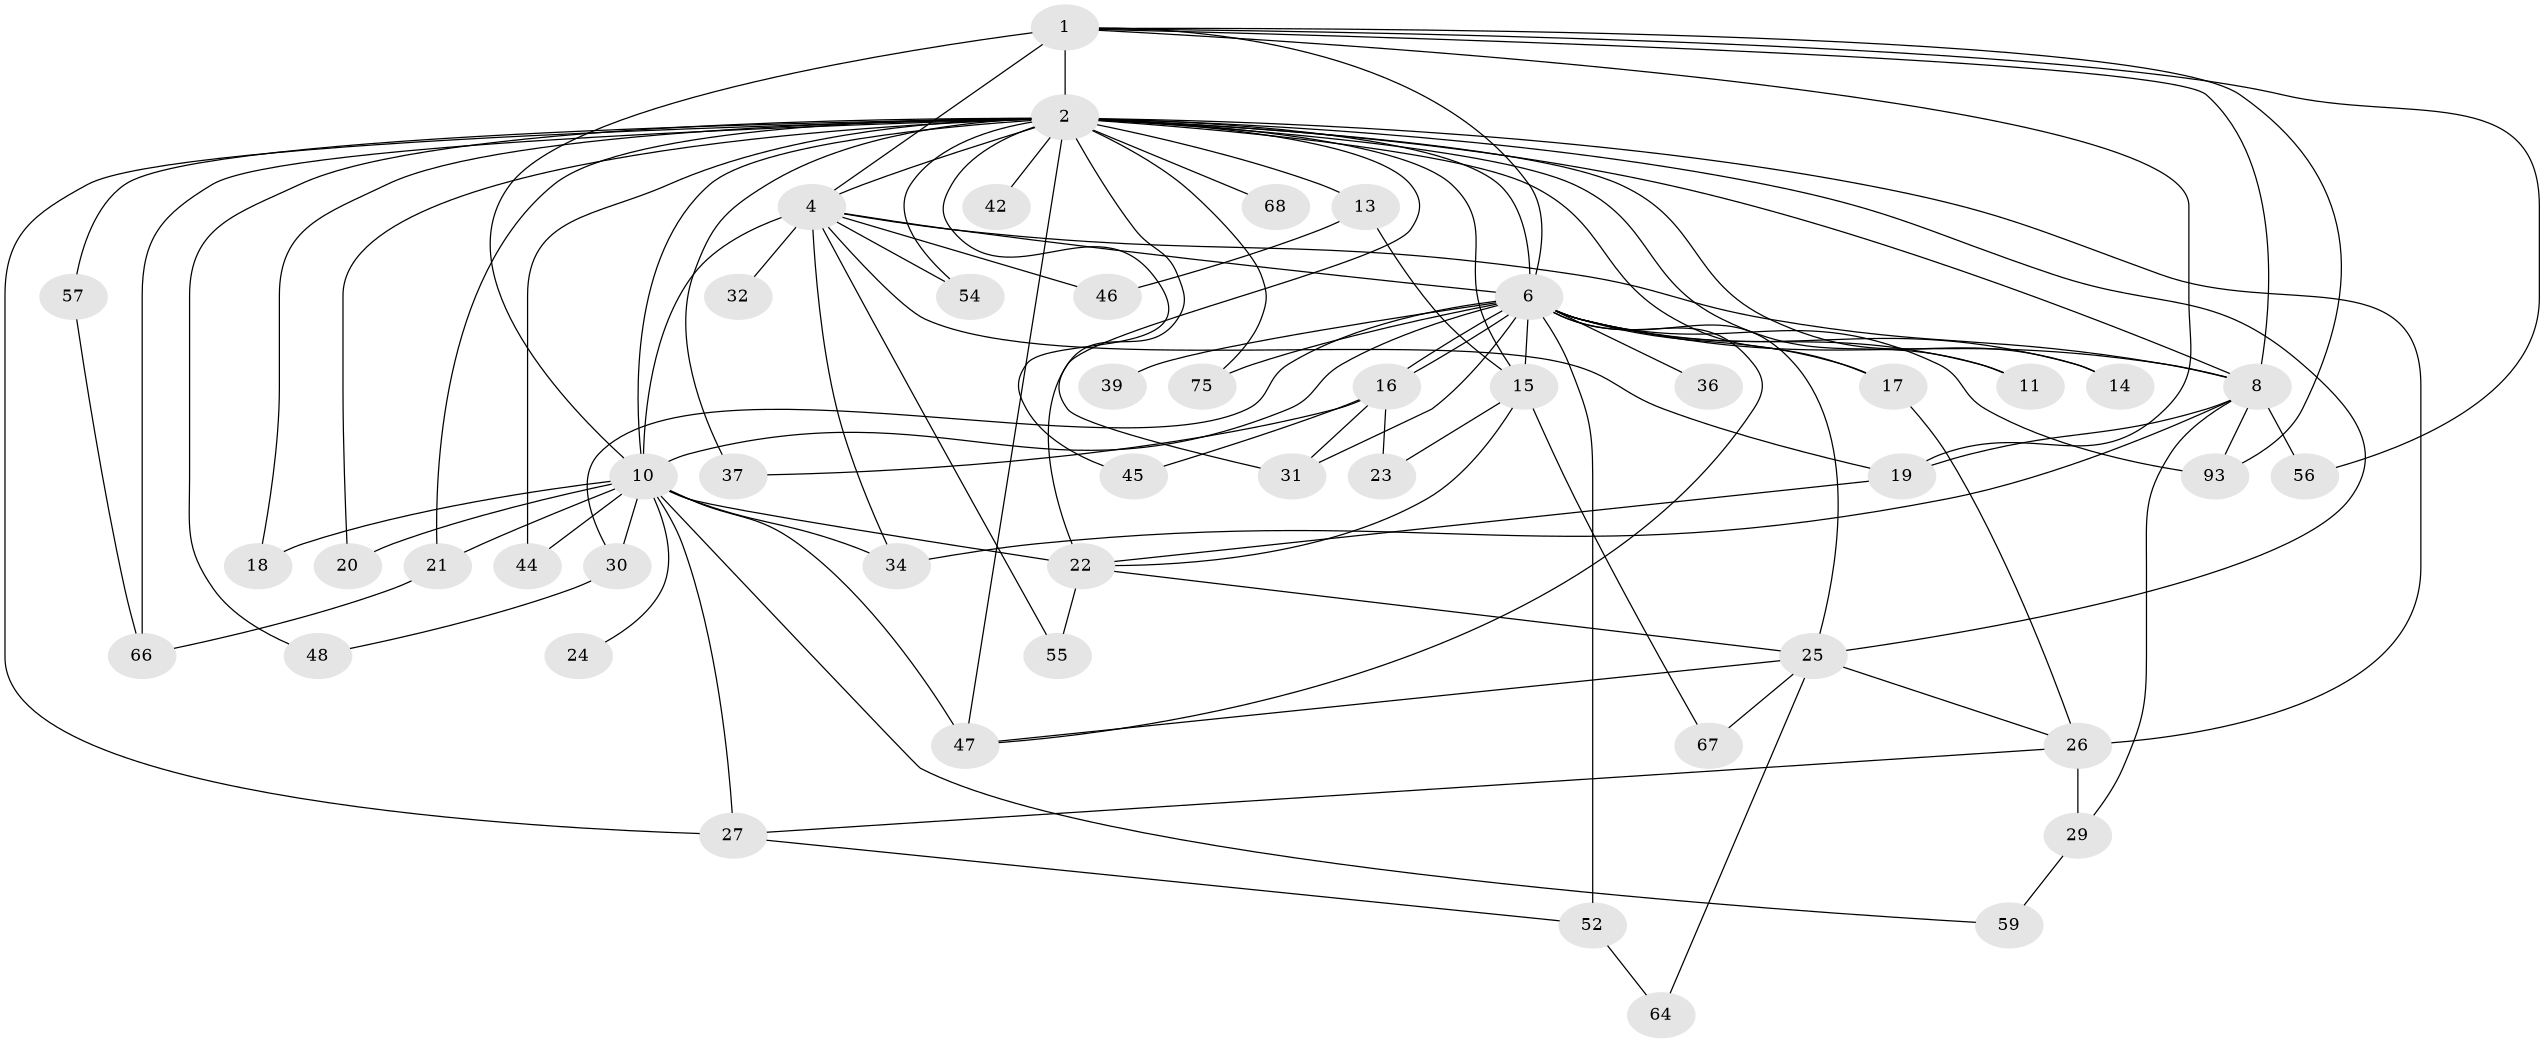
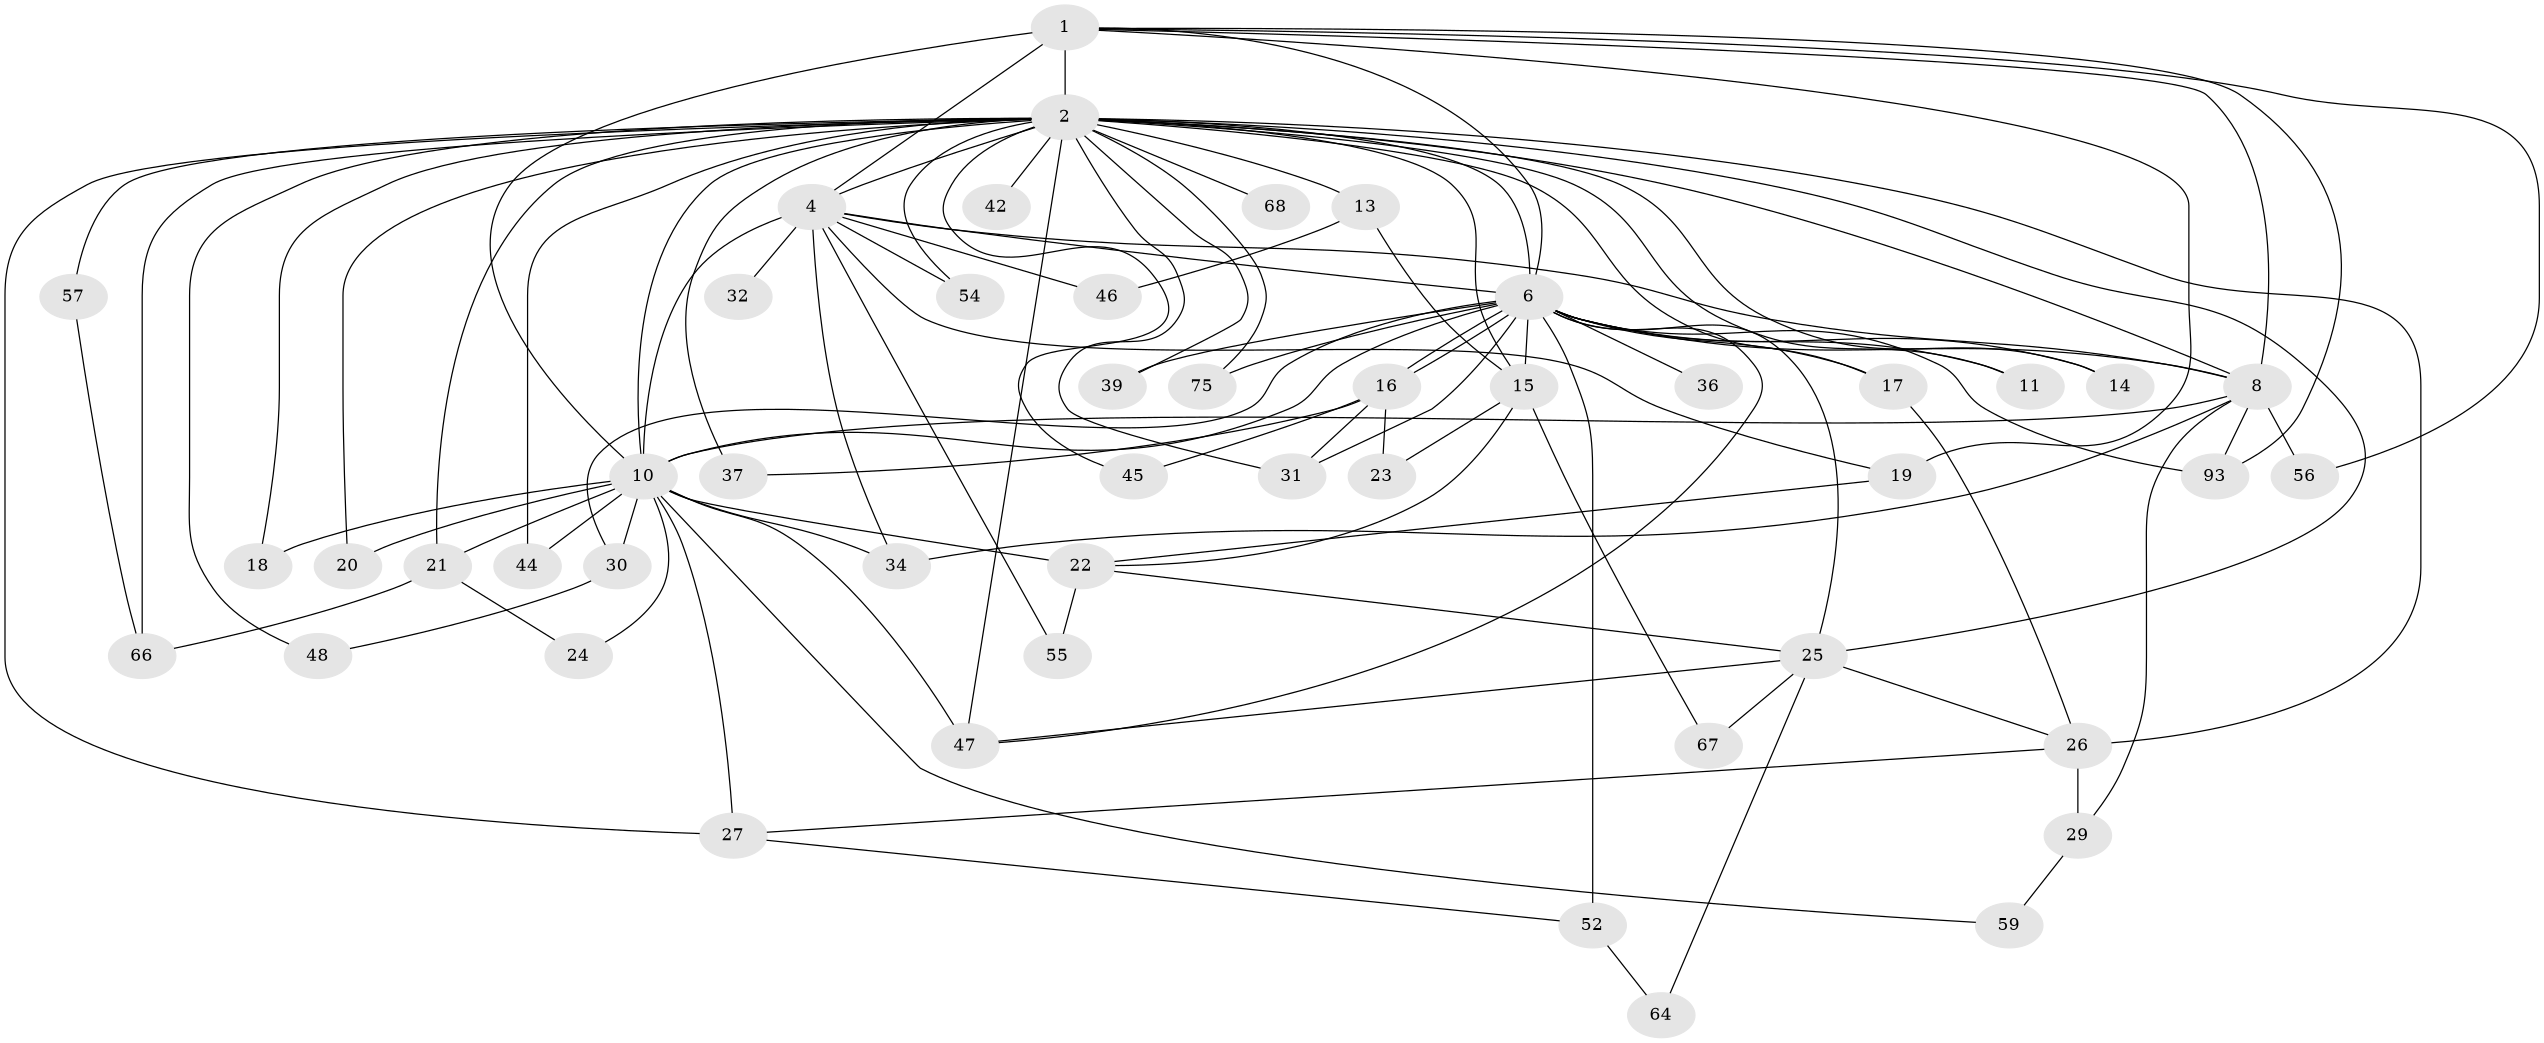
edge "2" -- "22": now "2" -- "39"
edge "8" -- "19": now "8" -- "10"
edge "21" -- "24": added
